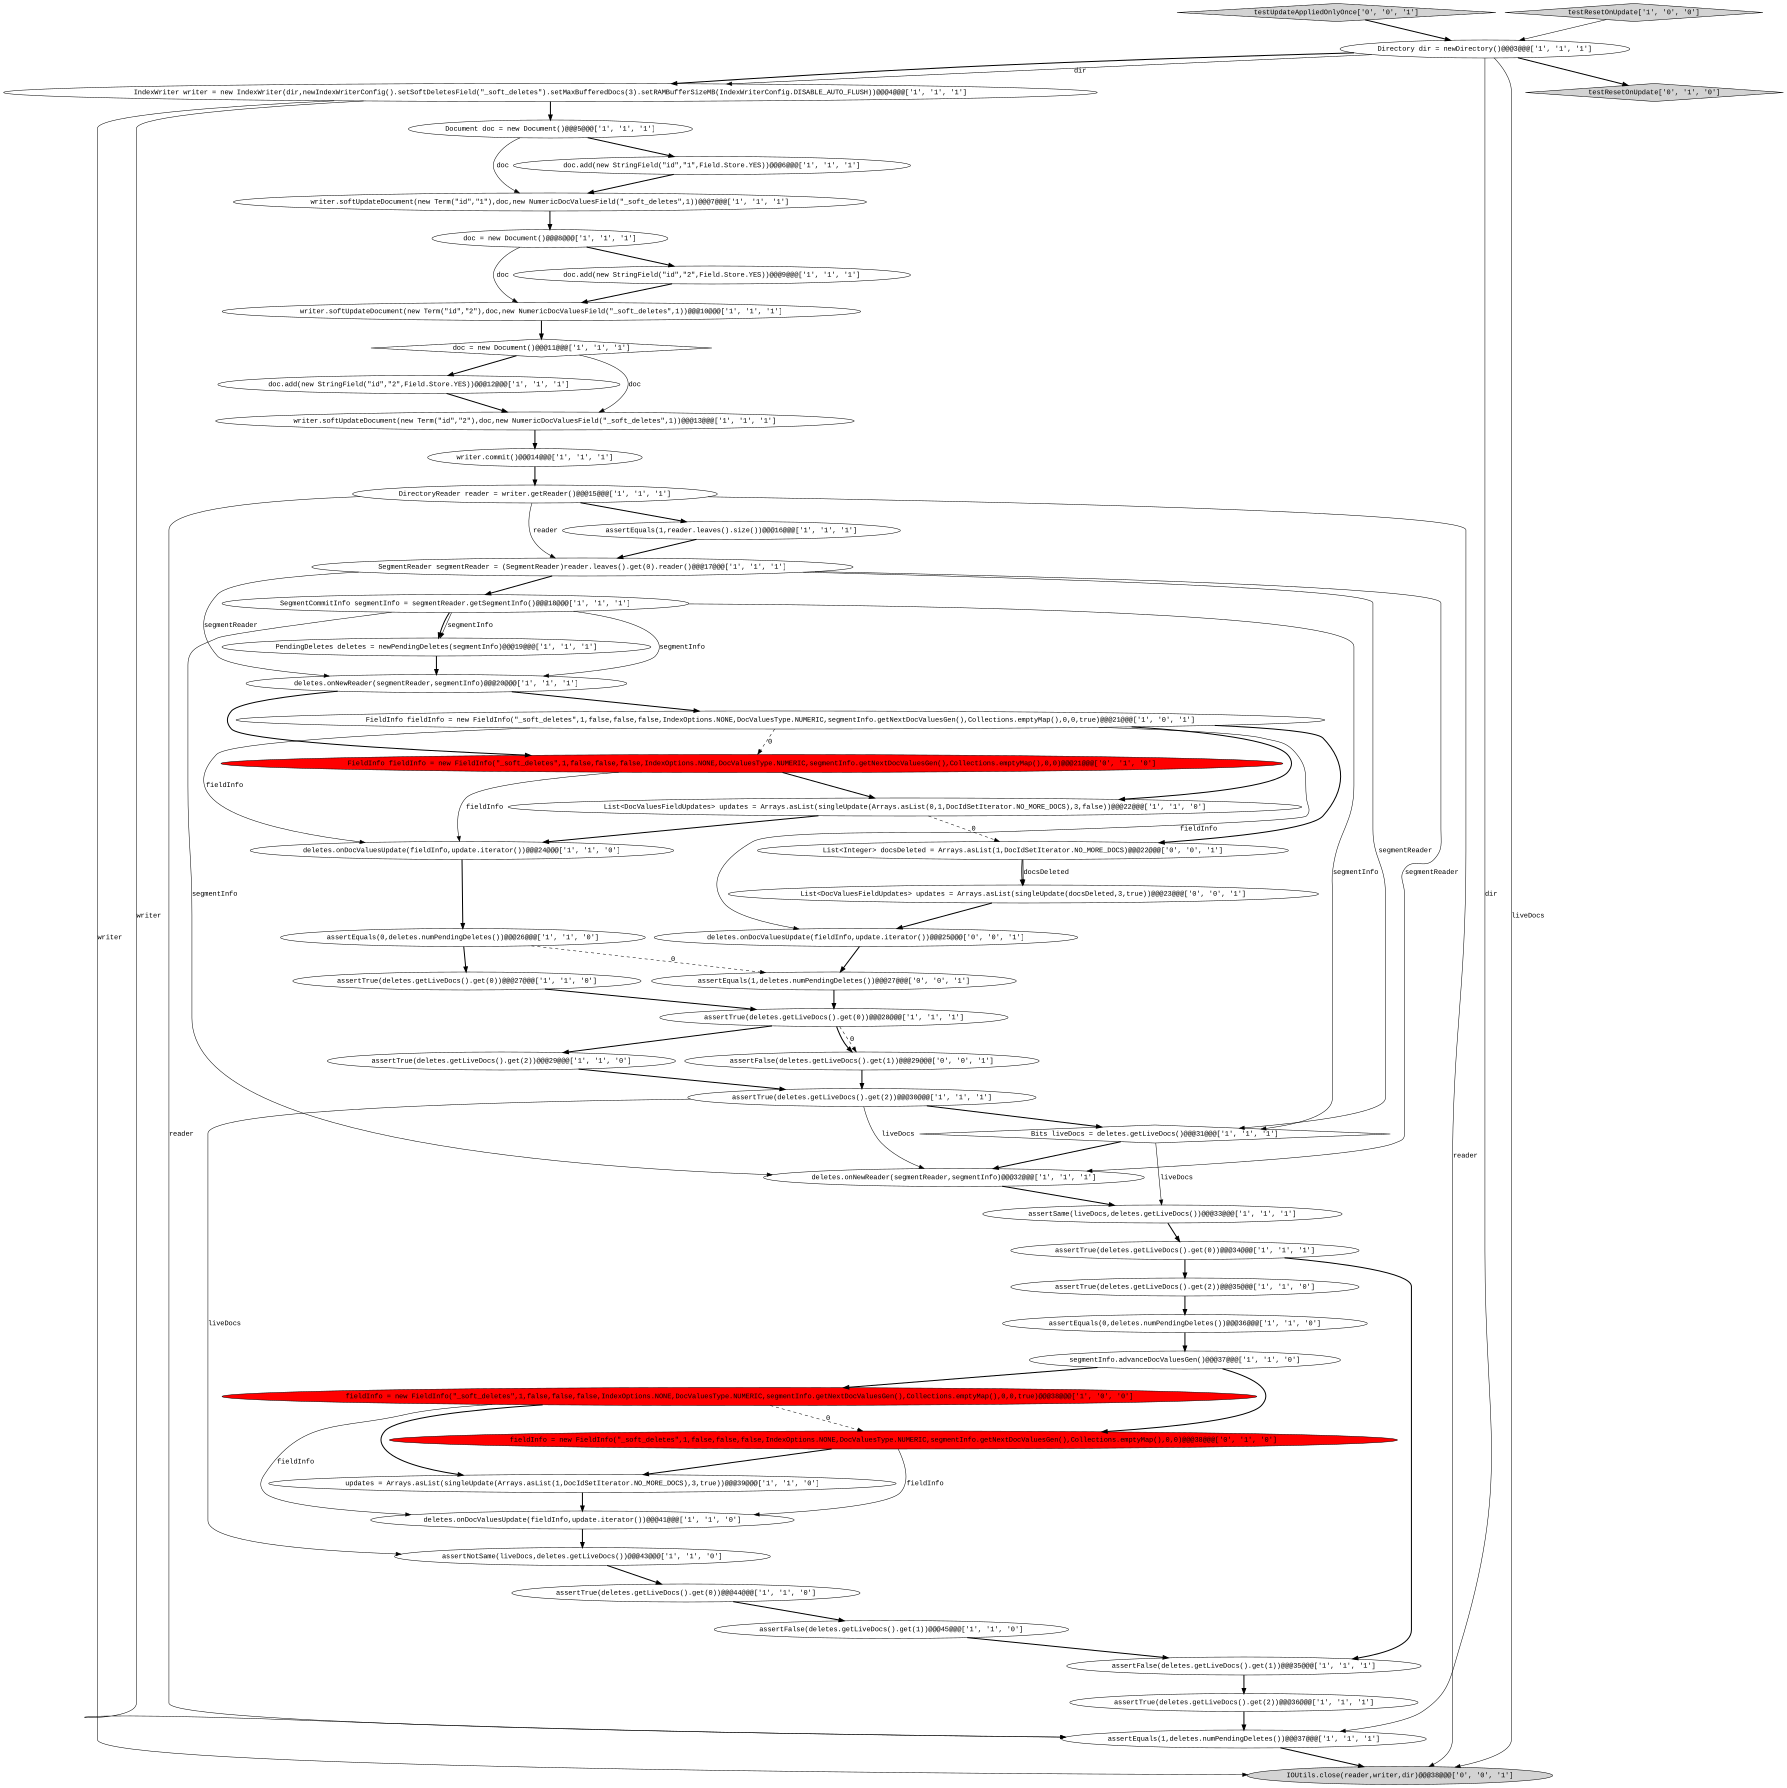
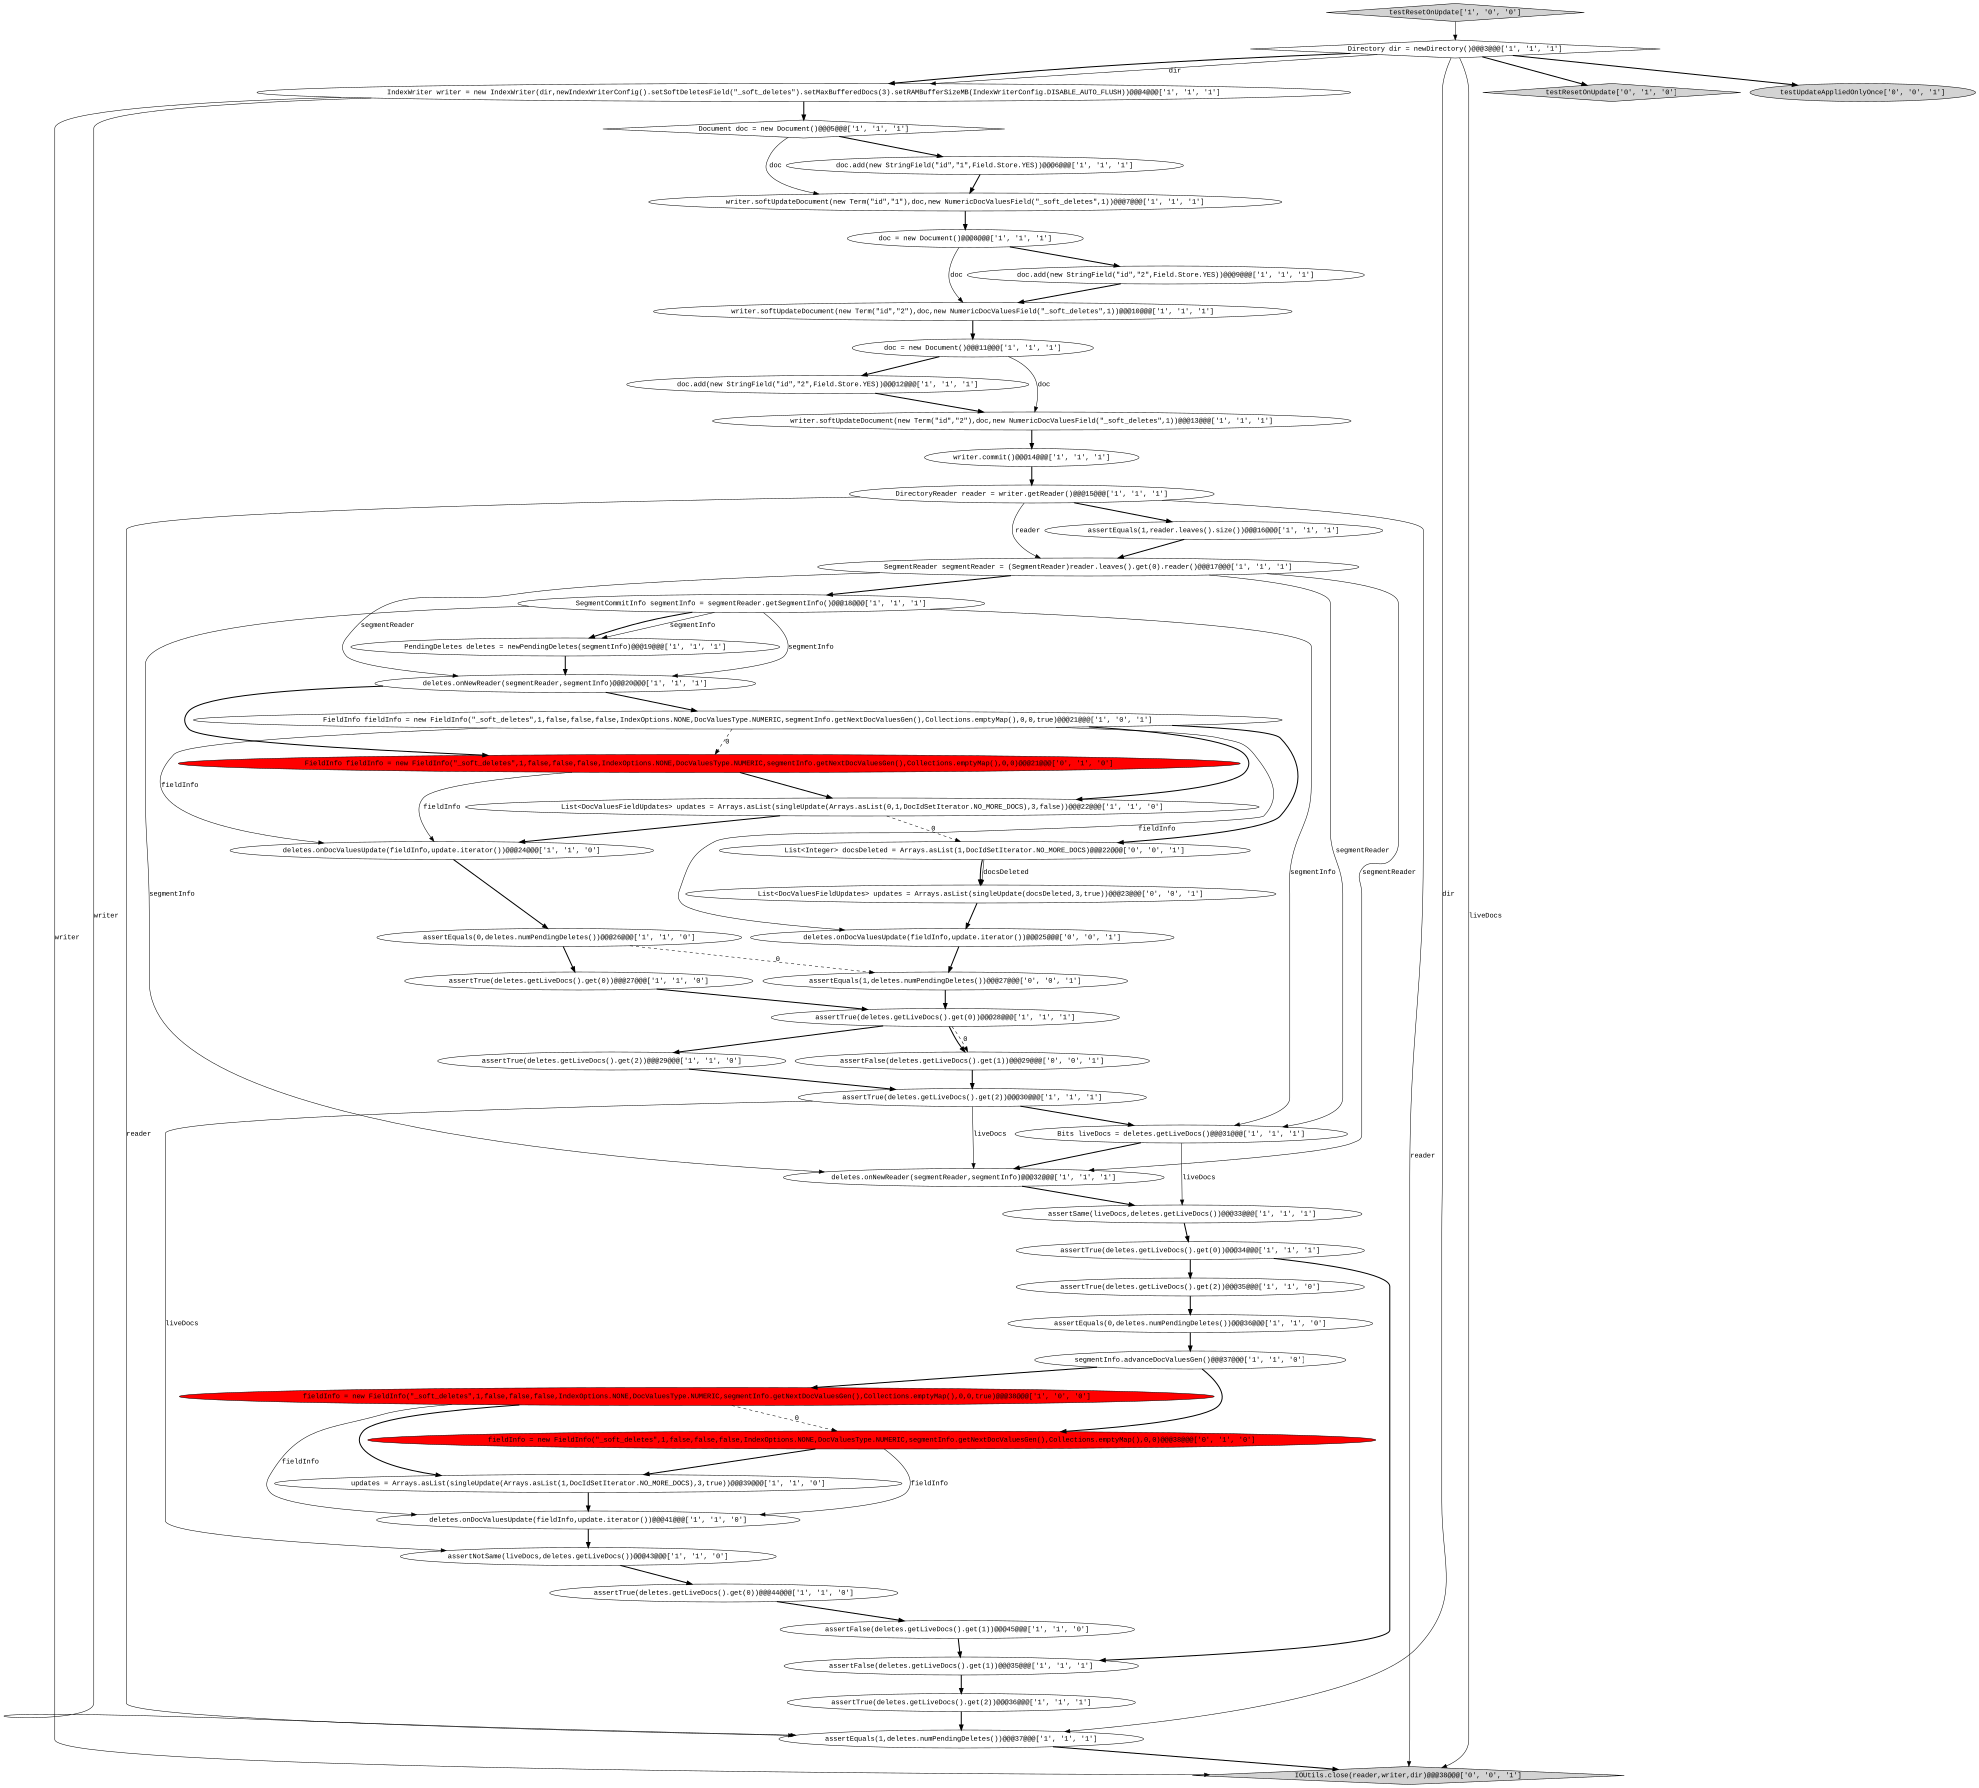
node "testUpdateAppliedOnlyOnce['0', '0', '1']": shape diamond -> ellipse
edge "testUpdateAppliedOnlyOnce['0', '0', '1']" -> "Directory dir = newDirectory()@@@3@@@['1', '1', '1']": reversed
node "Directory dir = newDirectory()@@@3@@@['1', '1', '1']": shape ellipse -> diamond
node "Document doc = new Document()@@@5@@@['1', '1', '1']": shape ellipse -> diamond
node "doc = new Document()@@@11@@@['1', '1', '1']": shape diamond -> ellipse
node "Bits liveDocs = deletes.getLiveDocs()@@@31@@@['1', '1', '1']": shape diamond -> ellipse
node "IOUtils.close(reader,writer,dir)@@@38@@@['0', '0', '1']": shape ellipse -> diamond
